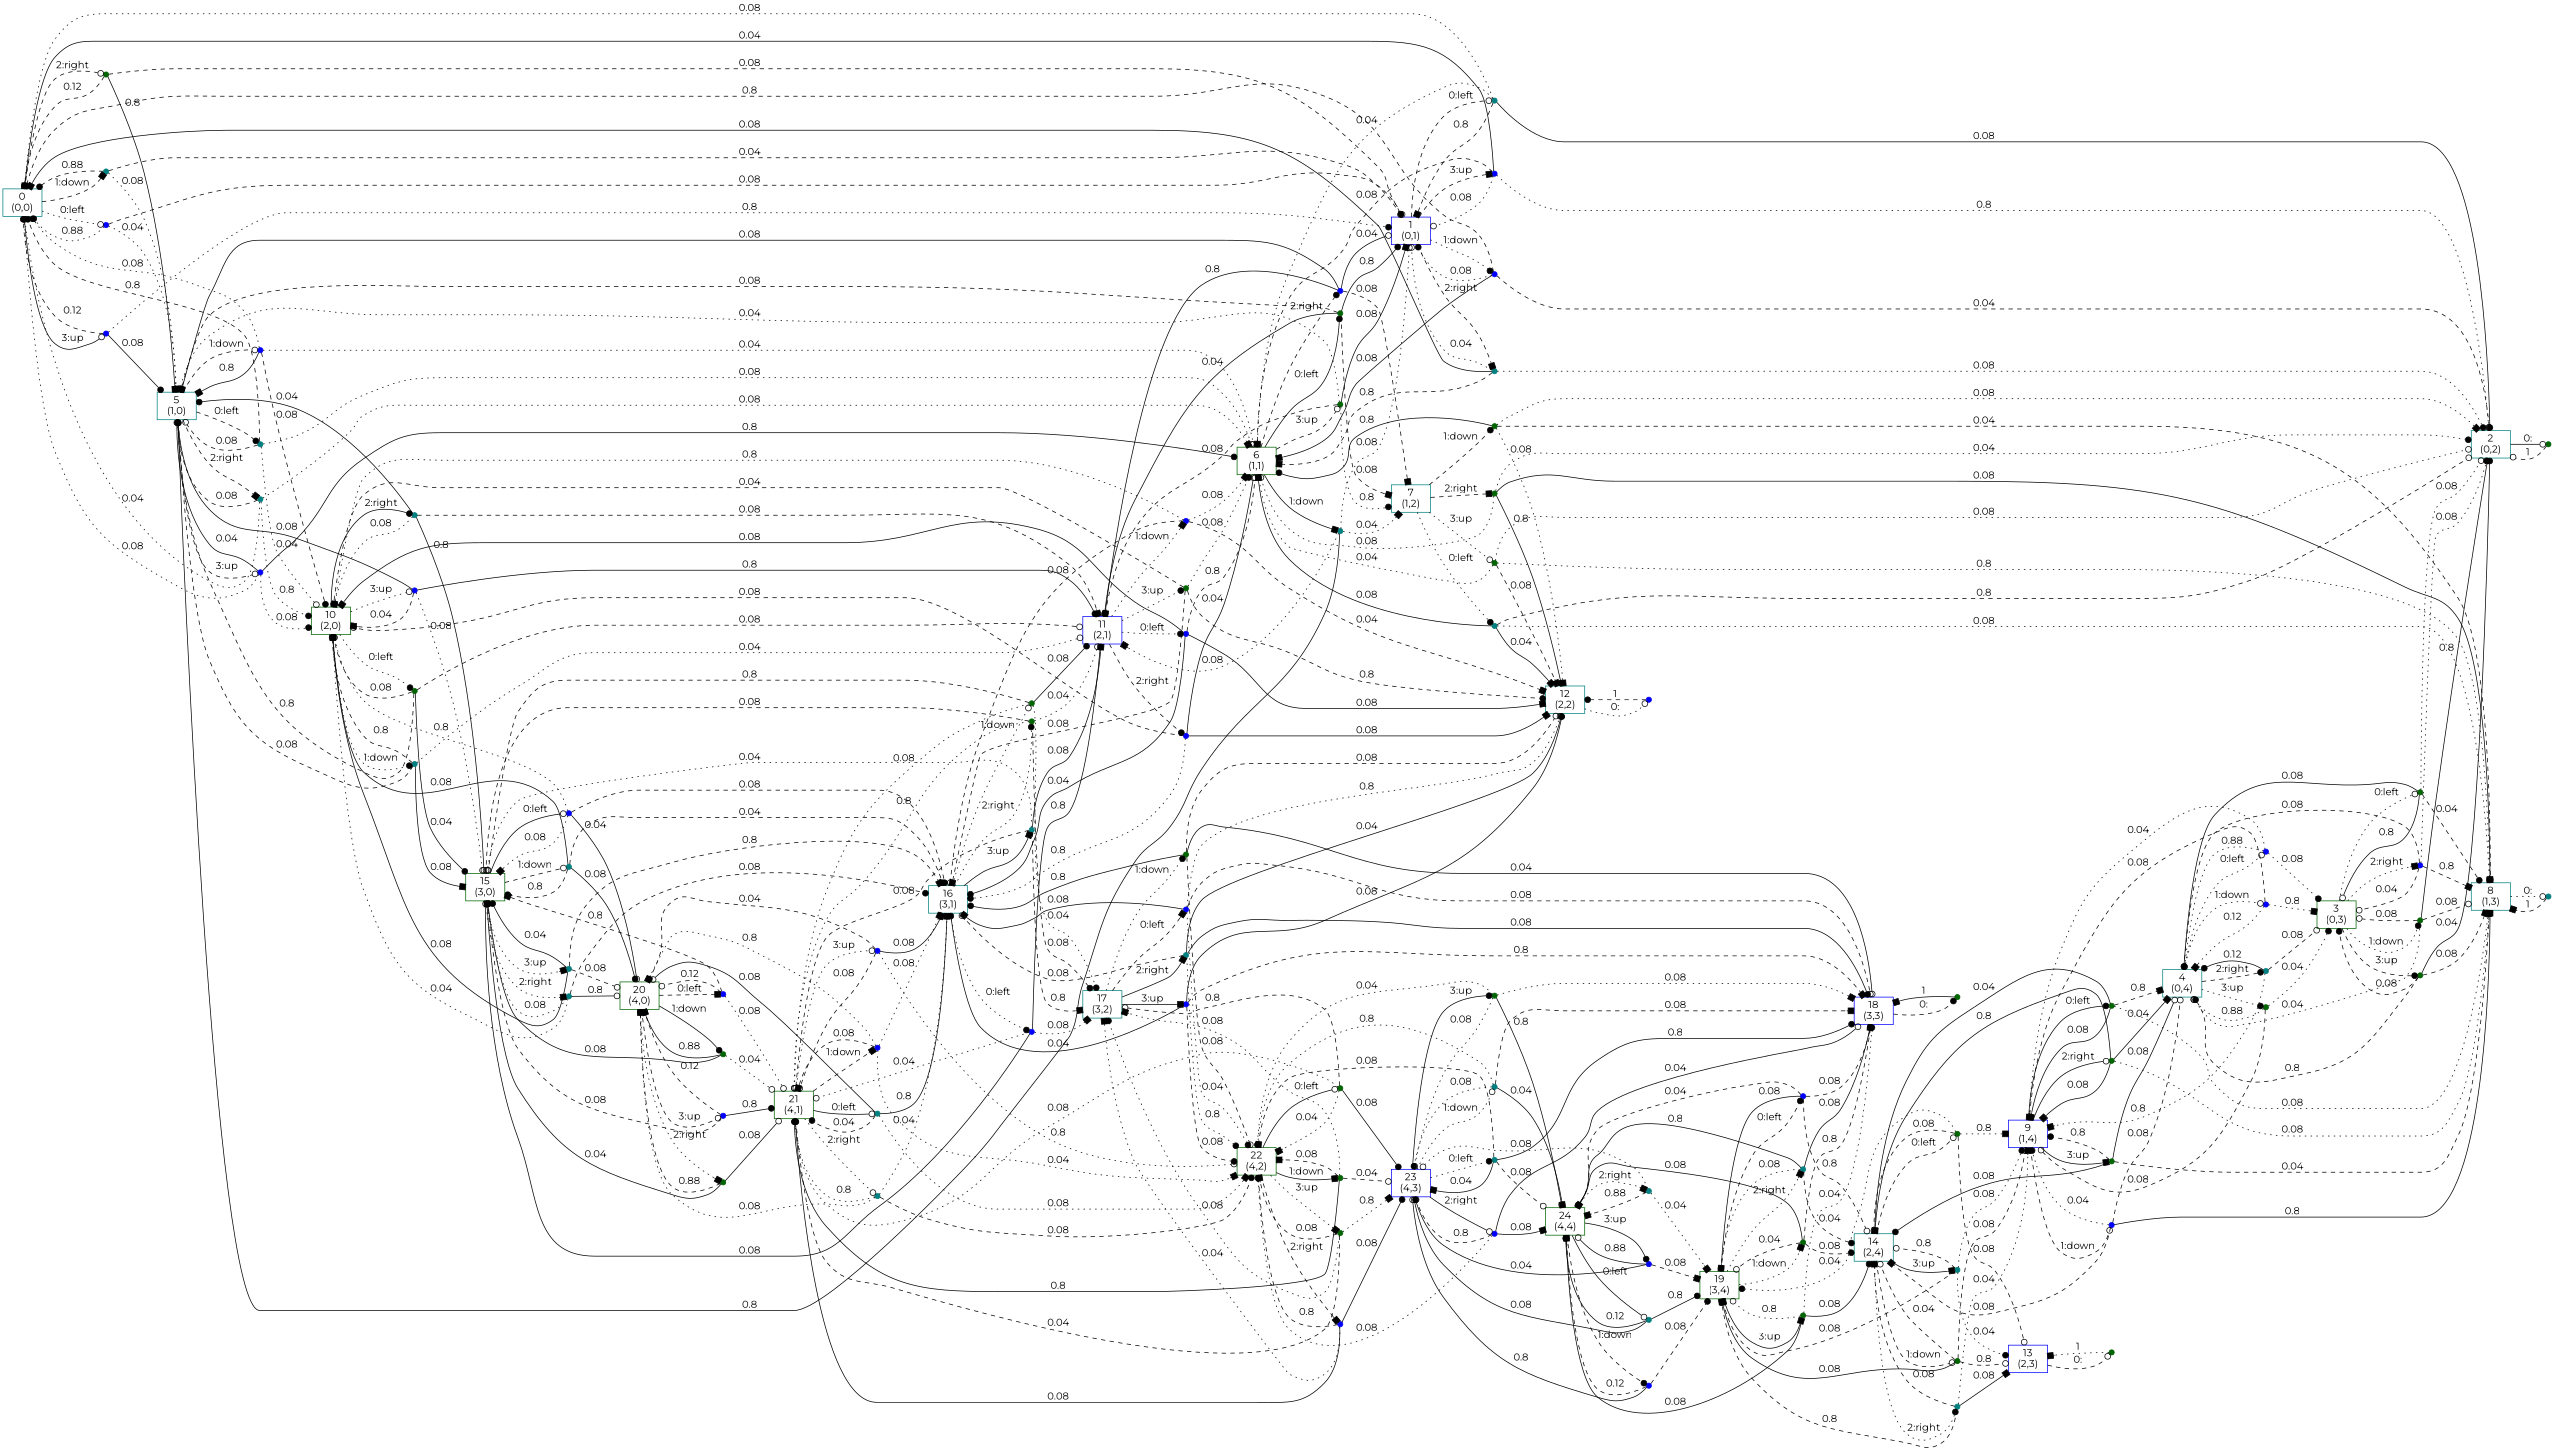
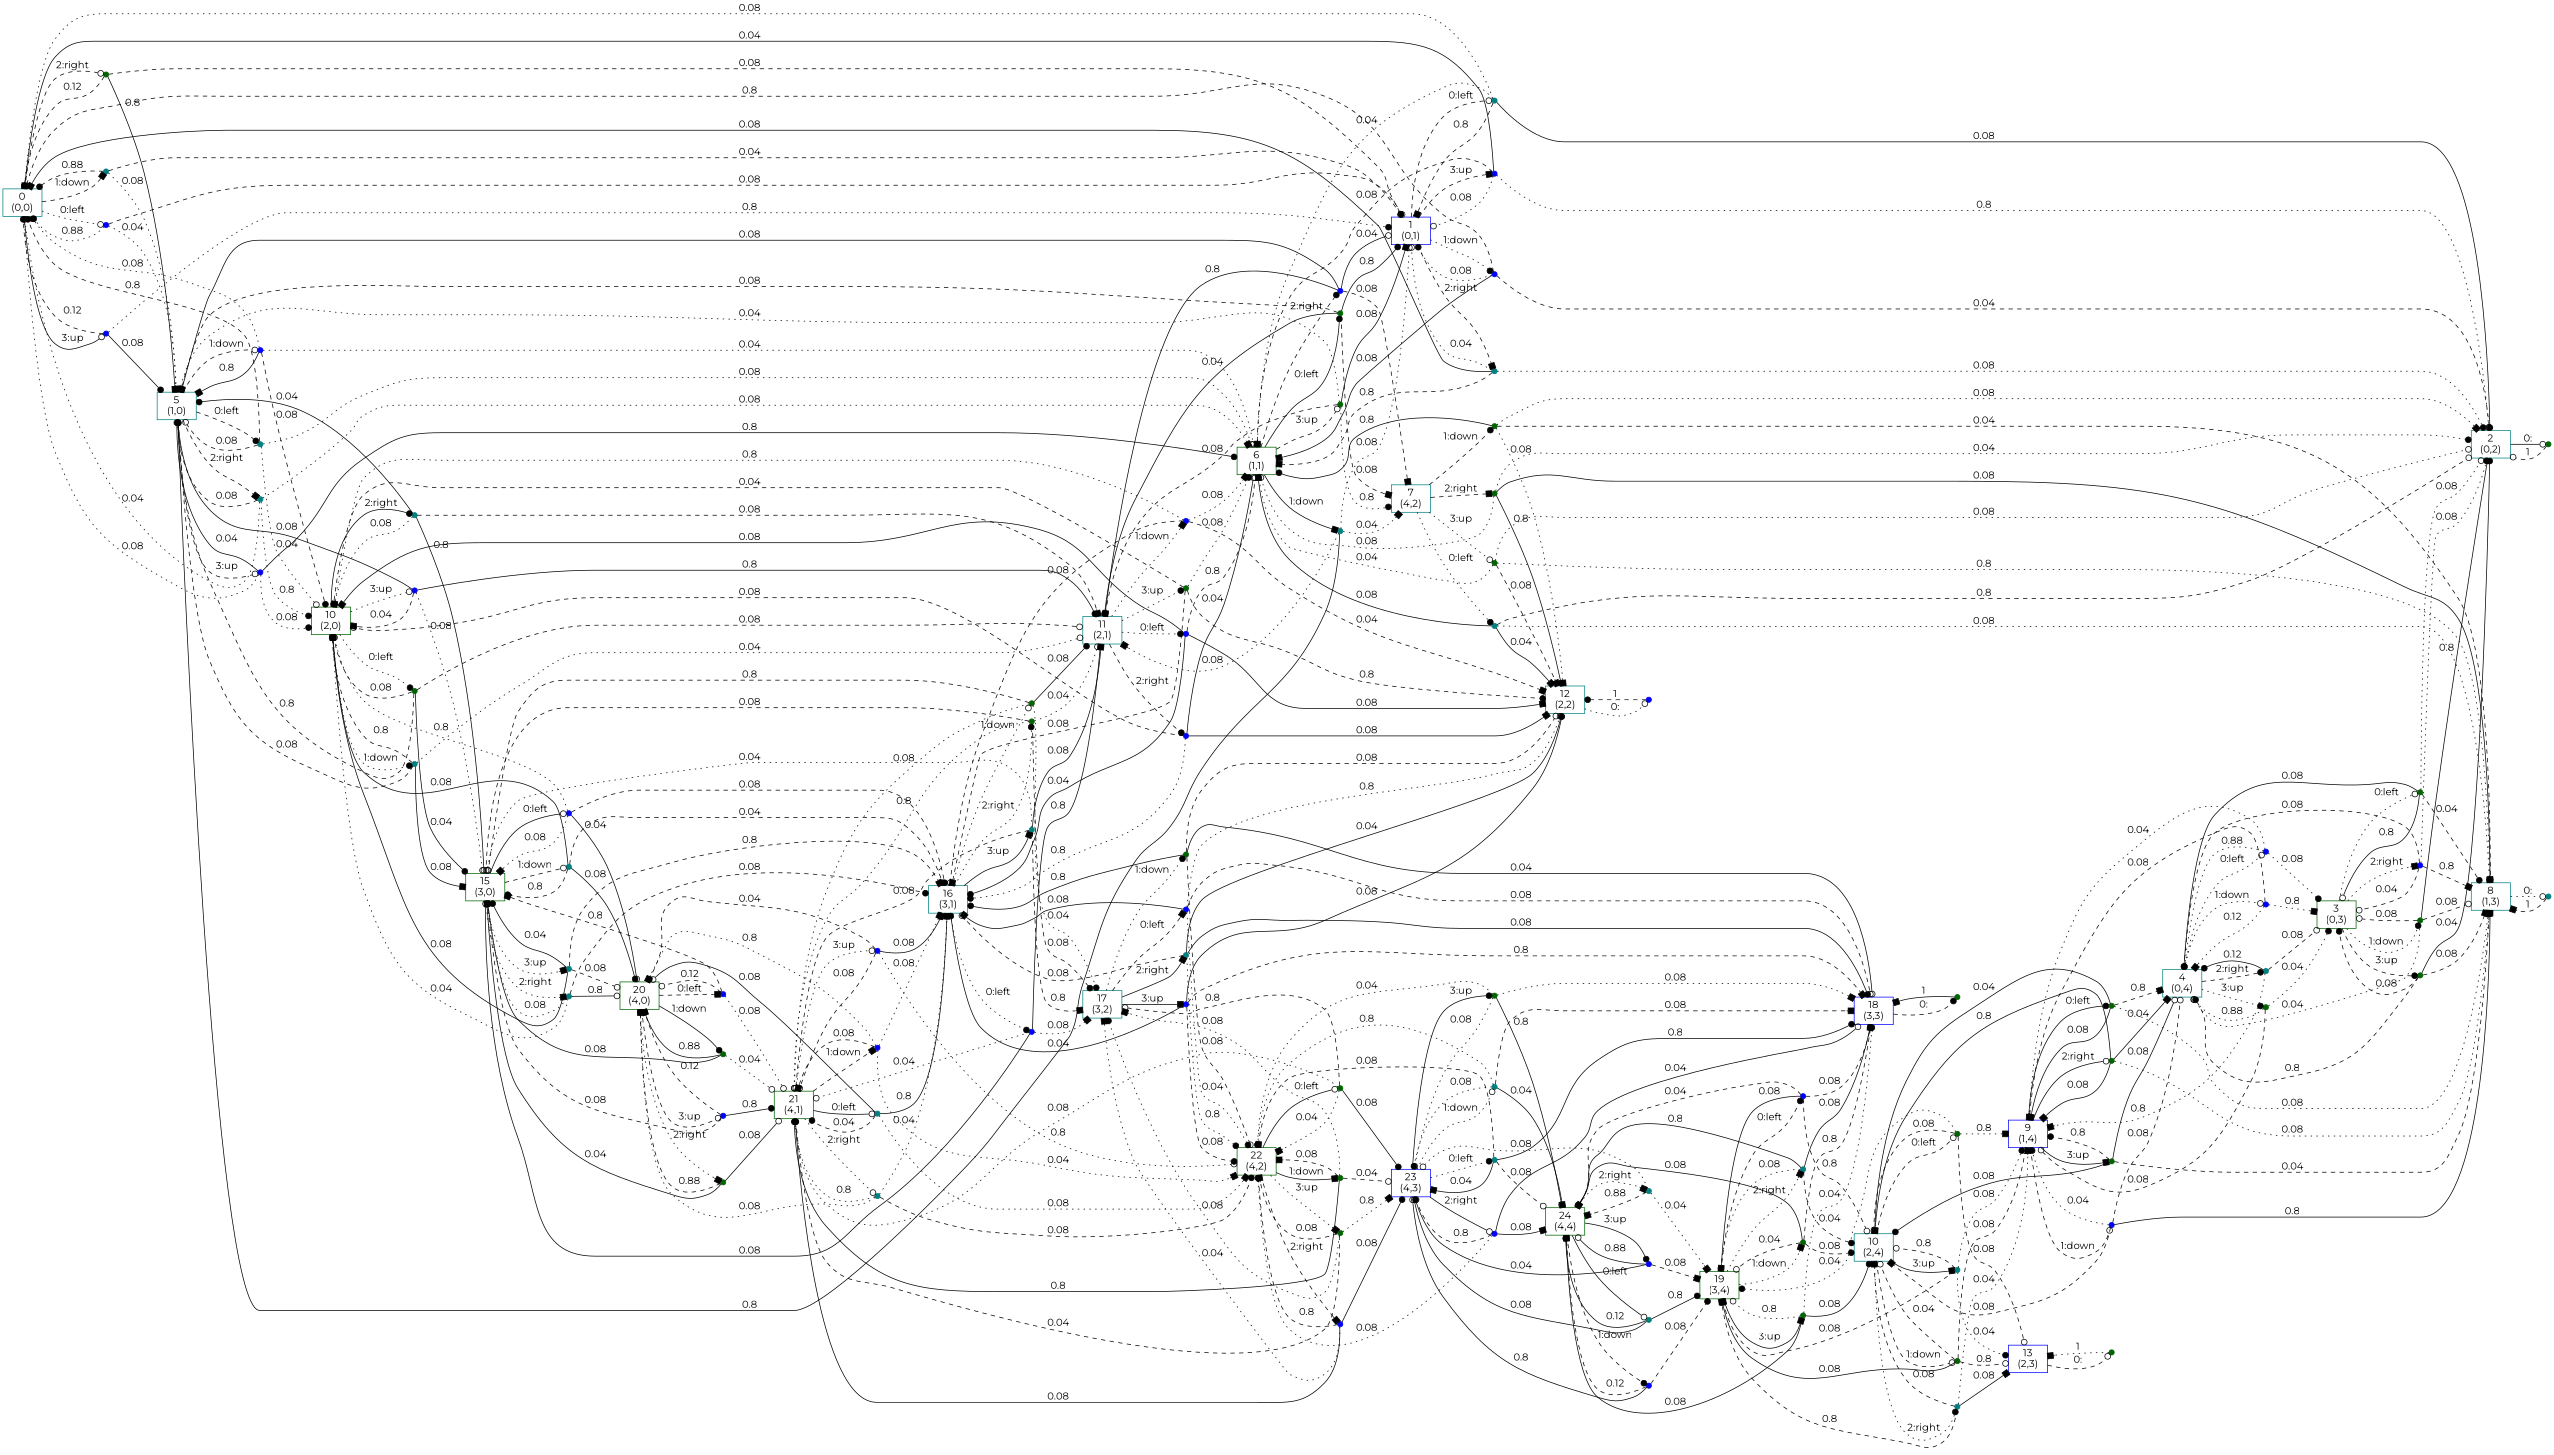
node "7 (1,2)": label "7 (1,2)" -> "7 (4,2)"
node "11 (2,1)": color blue -> teal
node "14 (2,4)": label "14 (2,4)" -> "10 (2,4)"
